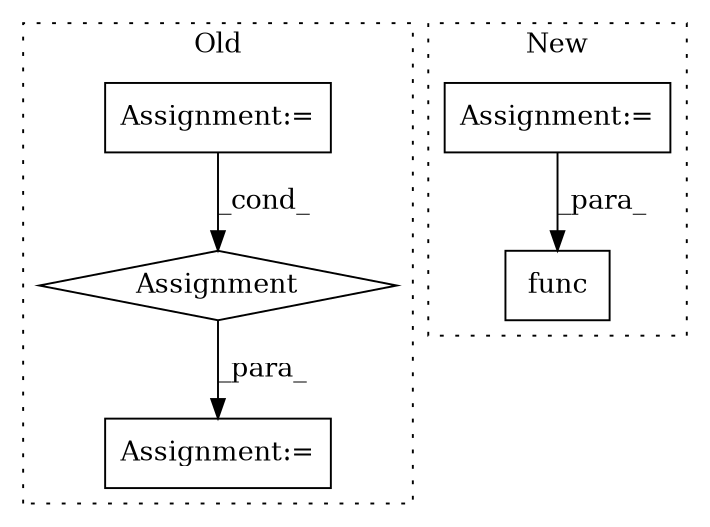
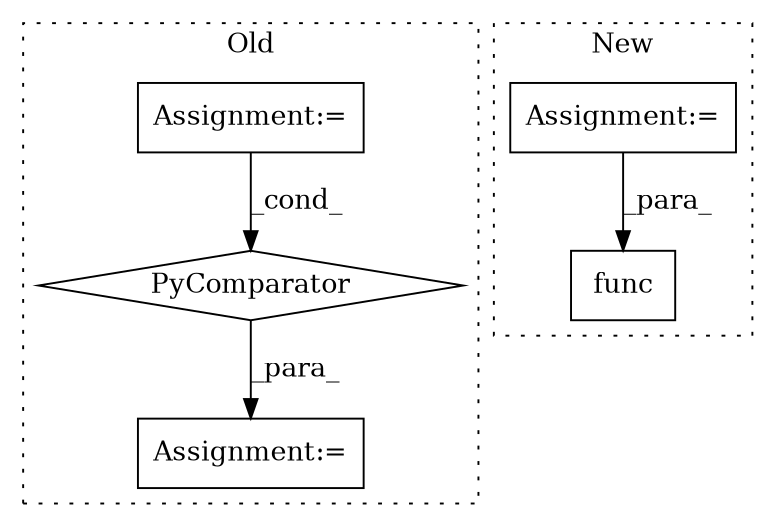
node "Assignment": label "Assignment" -> "PyComparator"
